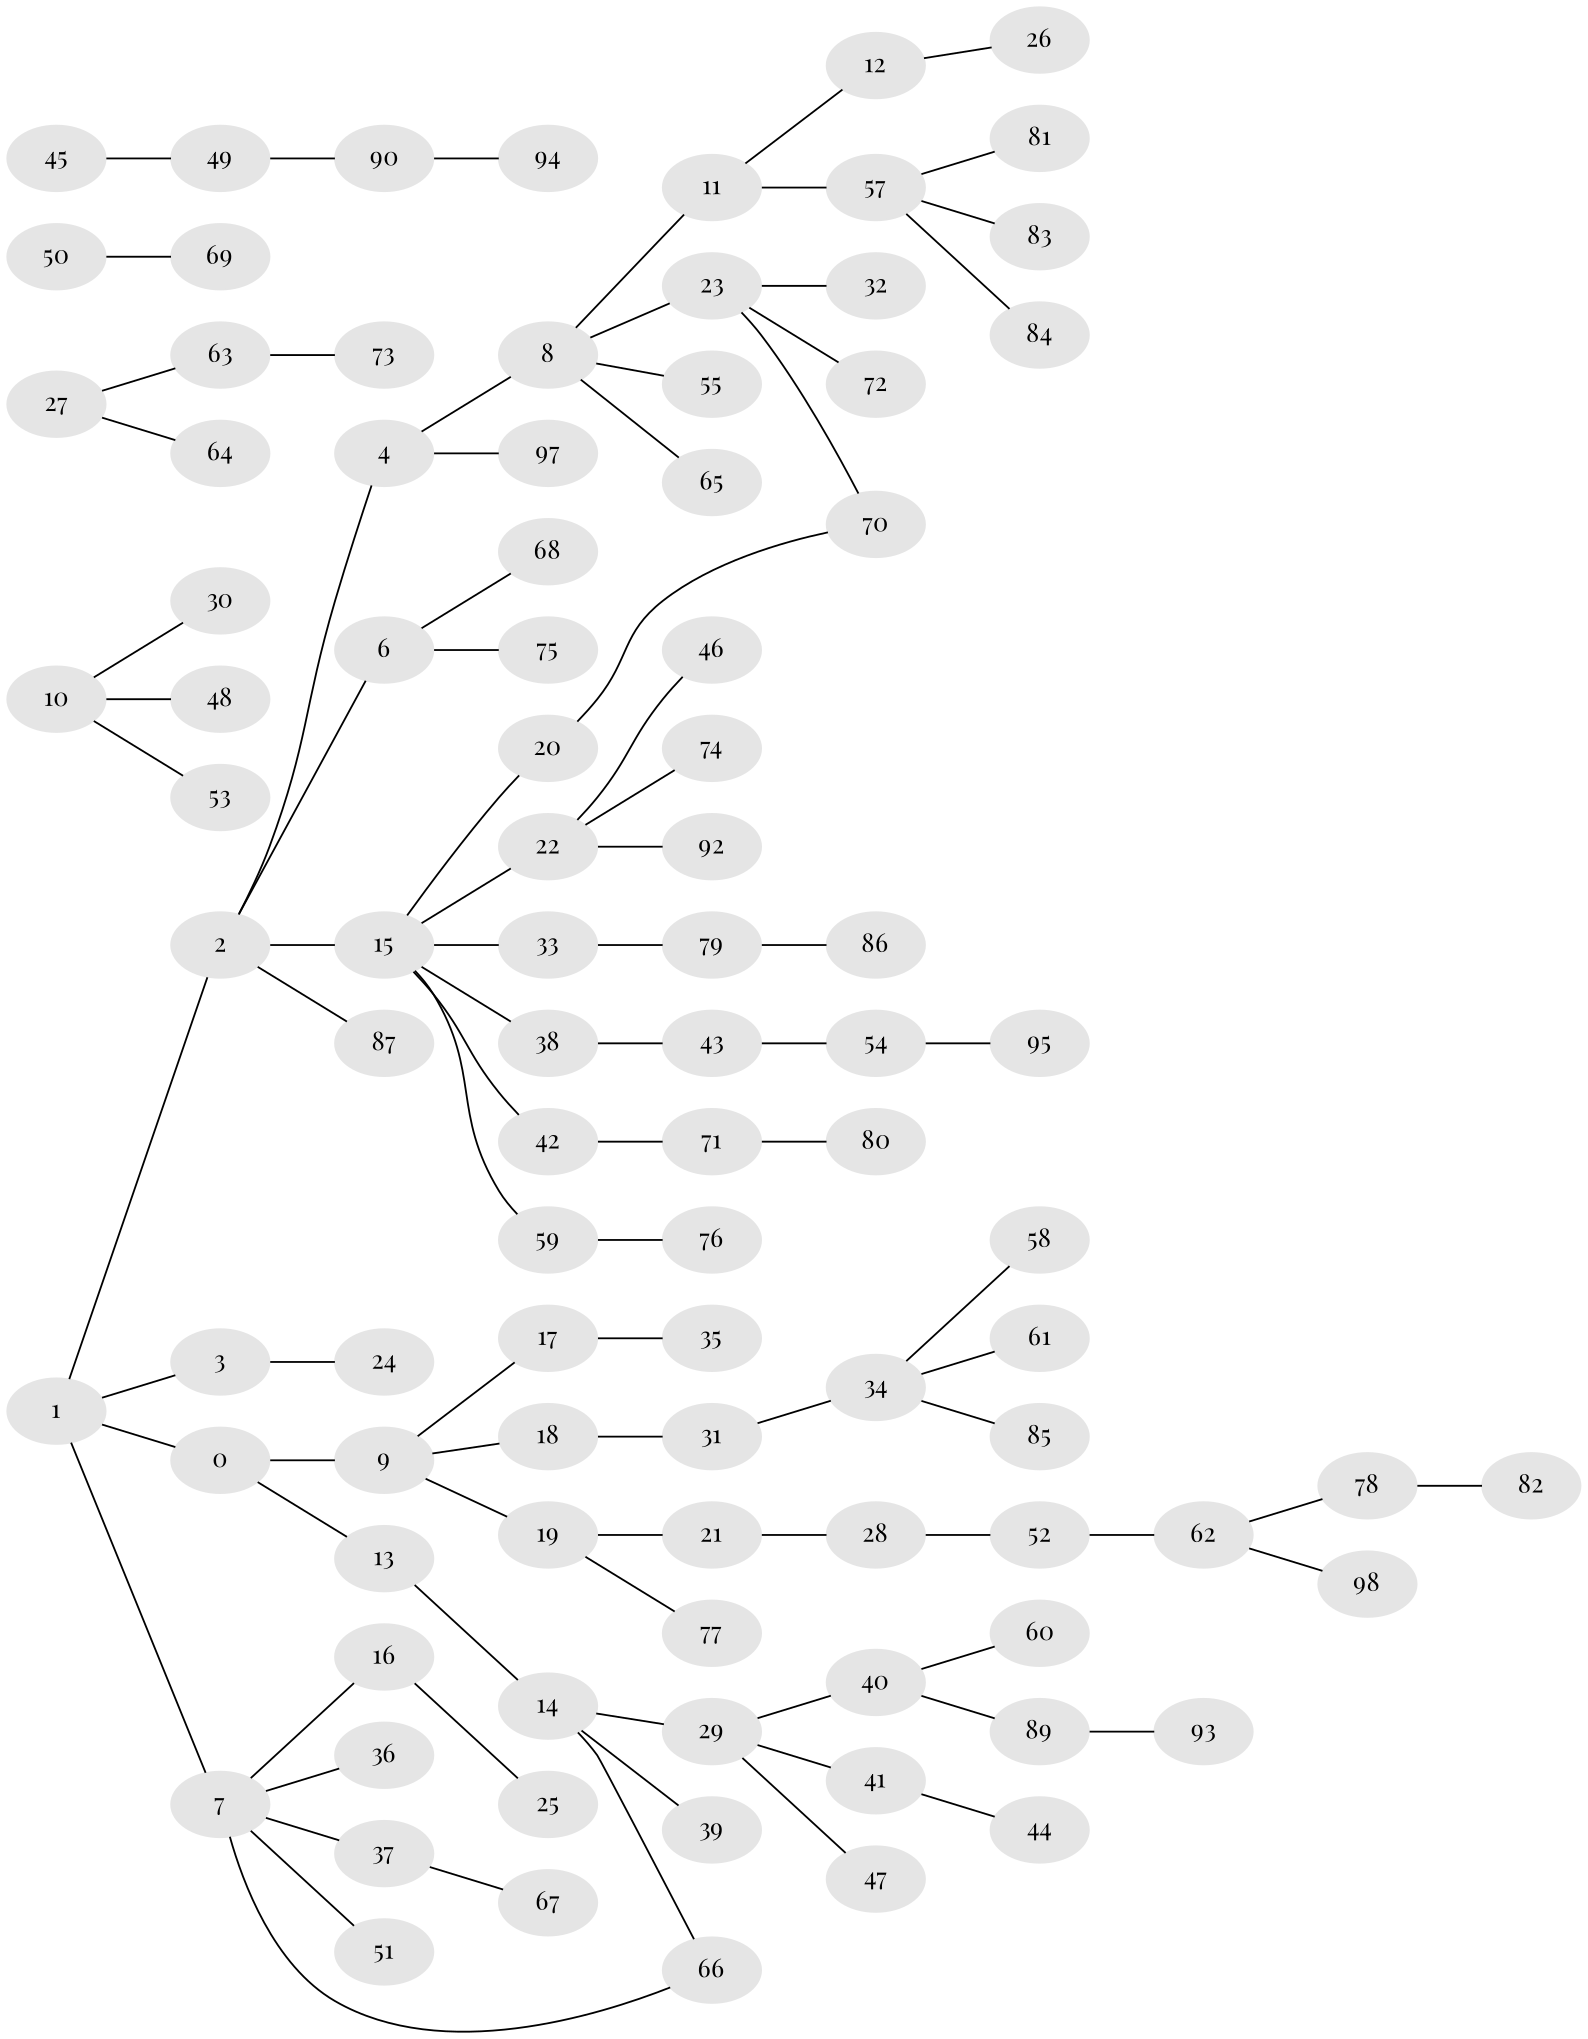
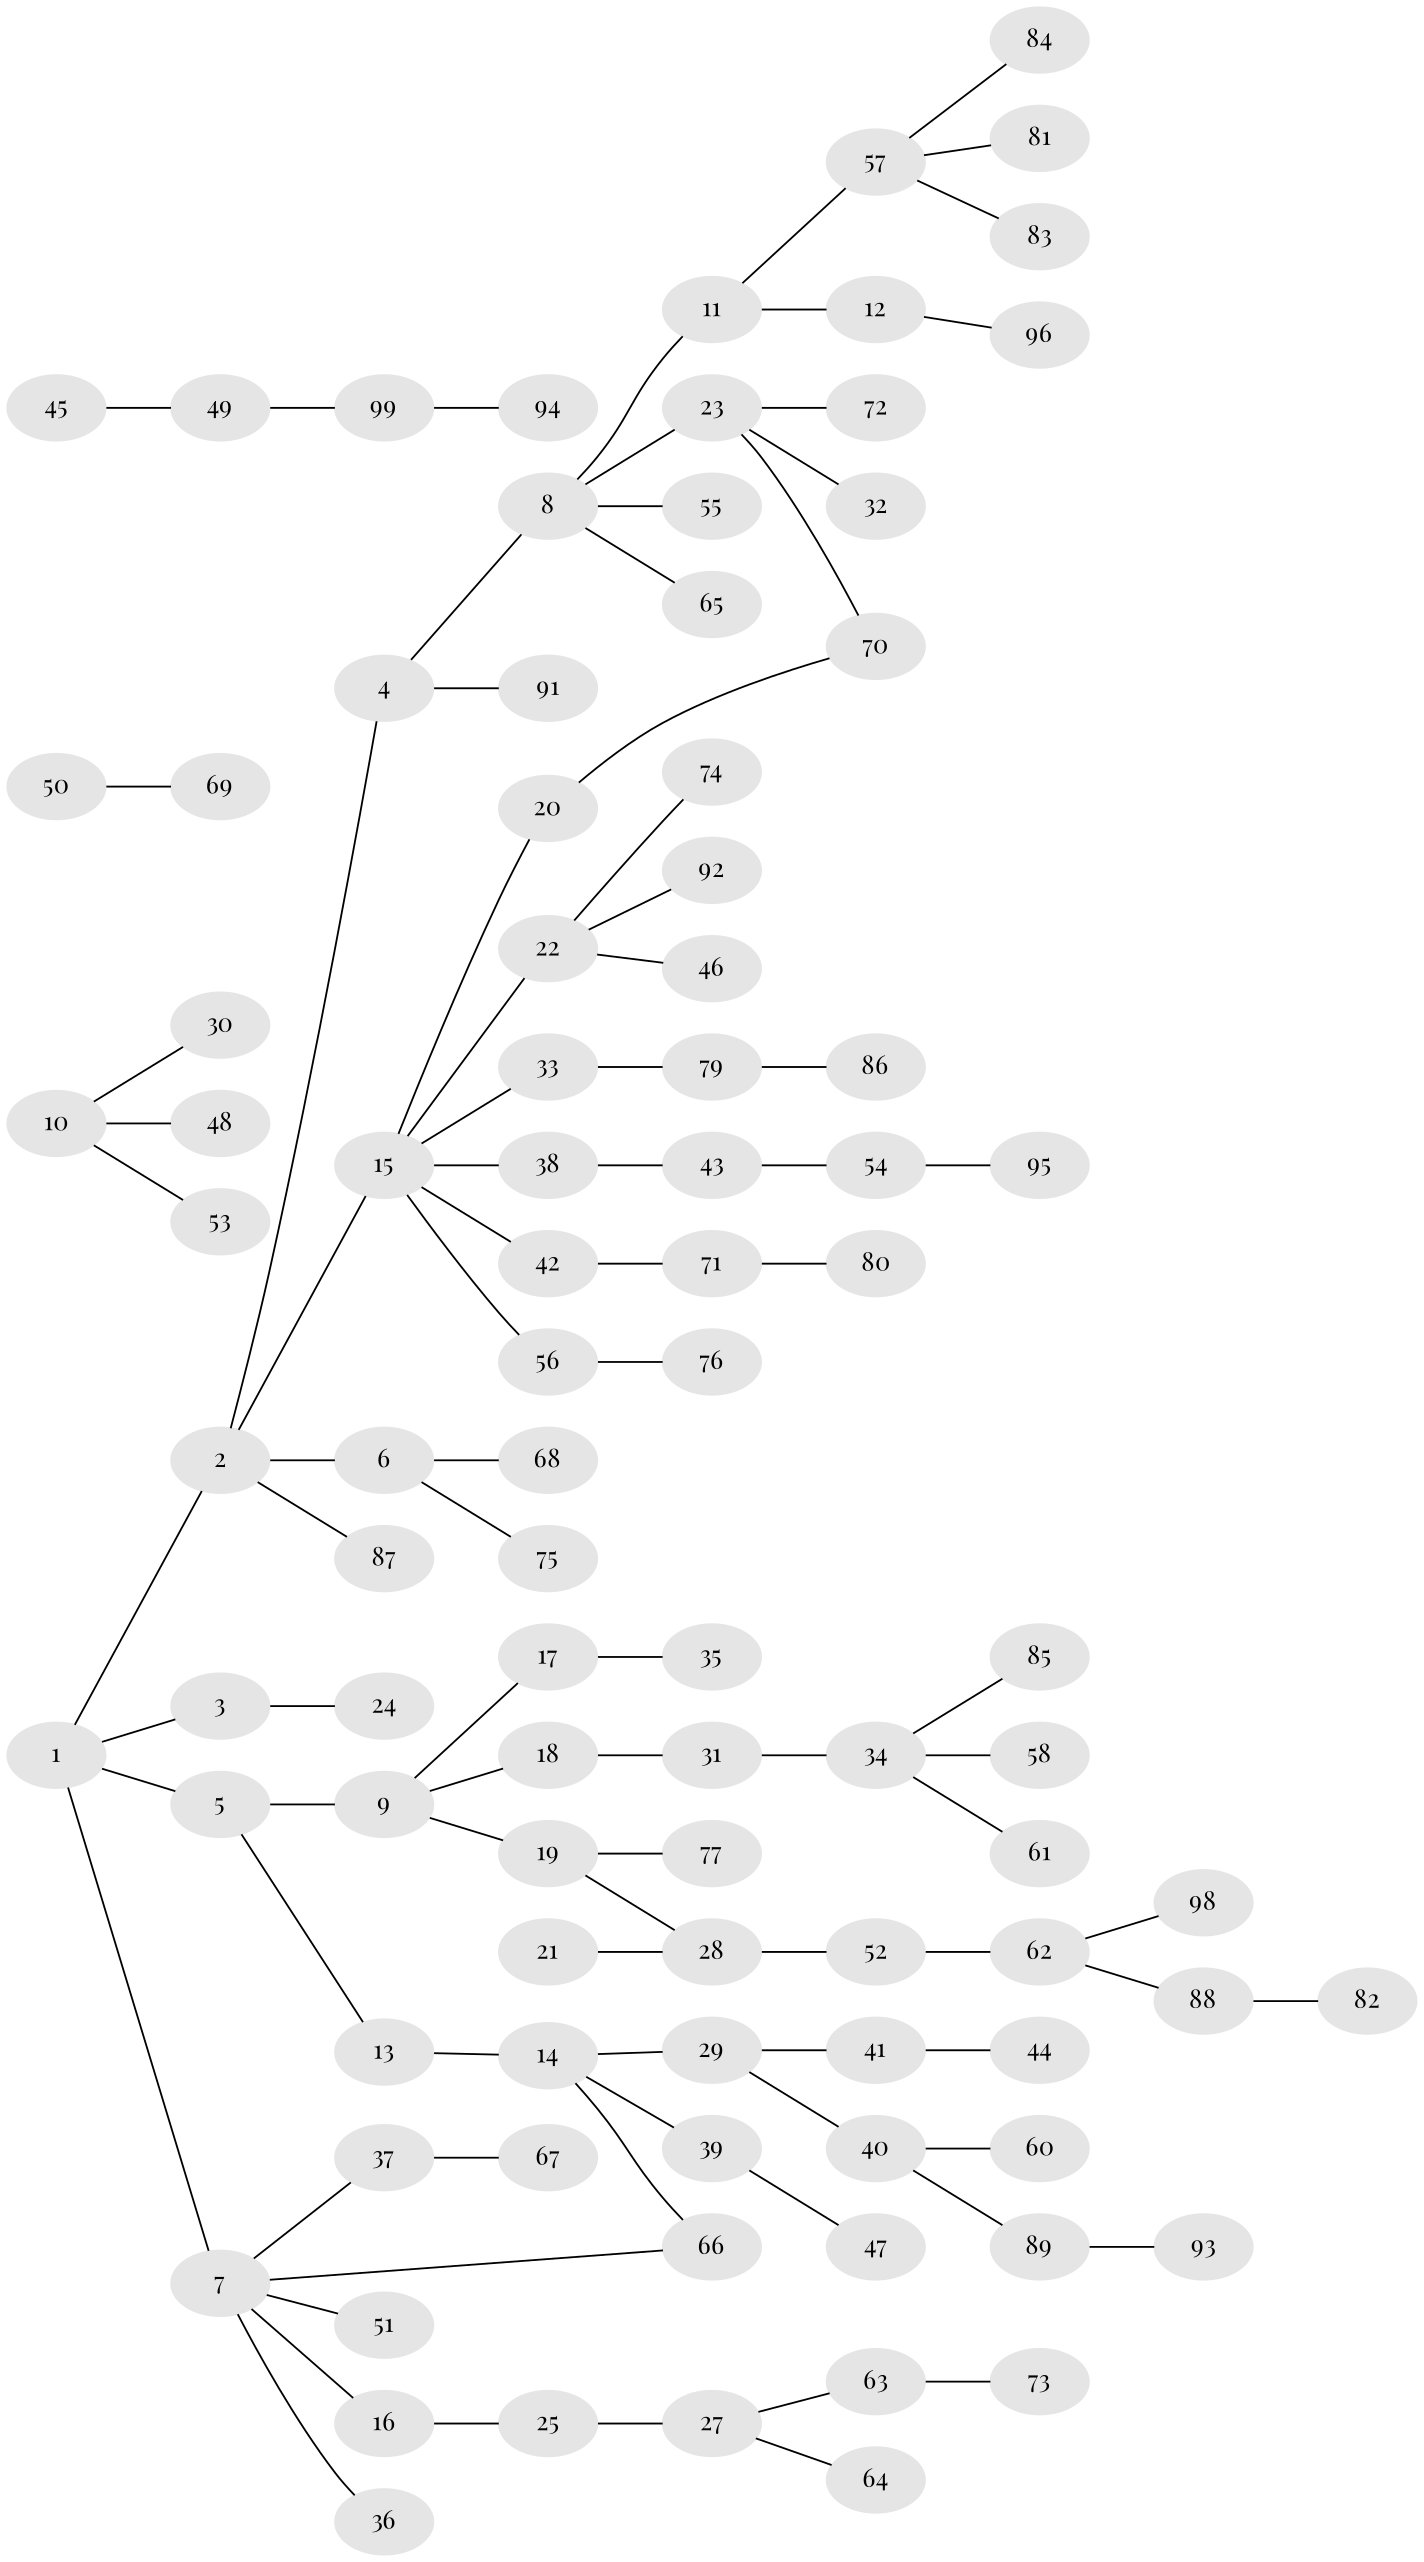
node "26": label "26" -> "96"
node "90": label "90" -> "99"
node "97": label "97" -> "91"
node "59": label "59" -> "56"
node "0": label "0" -> "5"
node "78": label "78" -> "88"
edge "19" -- "21": now "19" -- "28"
edge "29" -- "47": now "39" -- "47"
edge "25" -- "27": added
